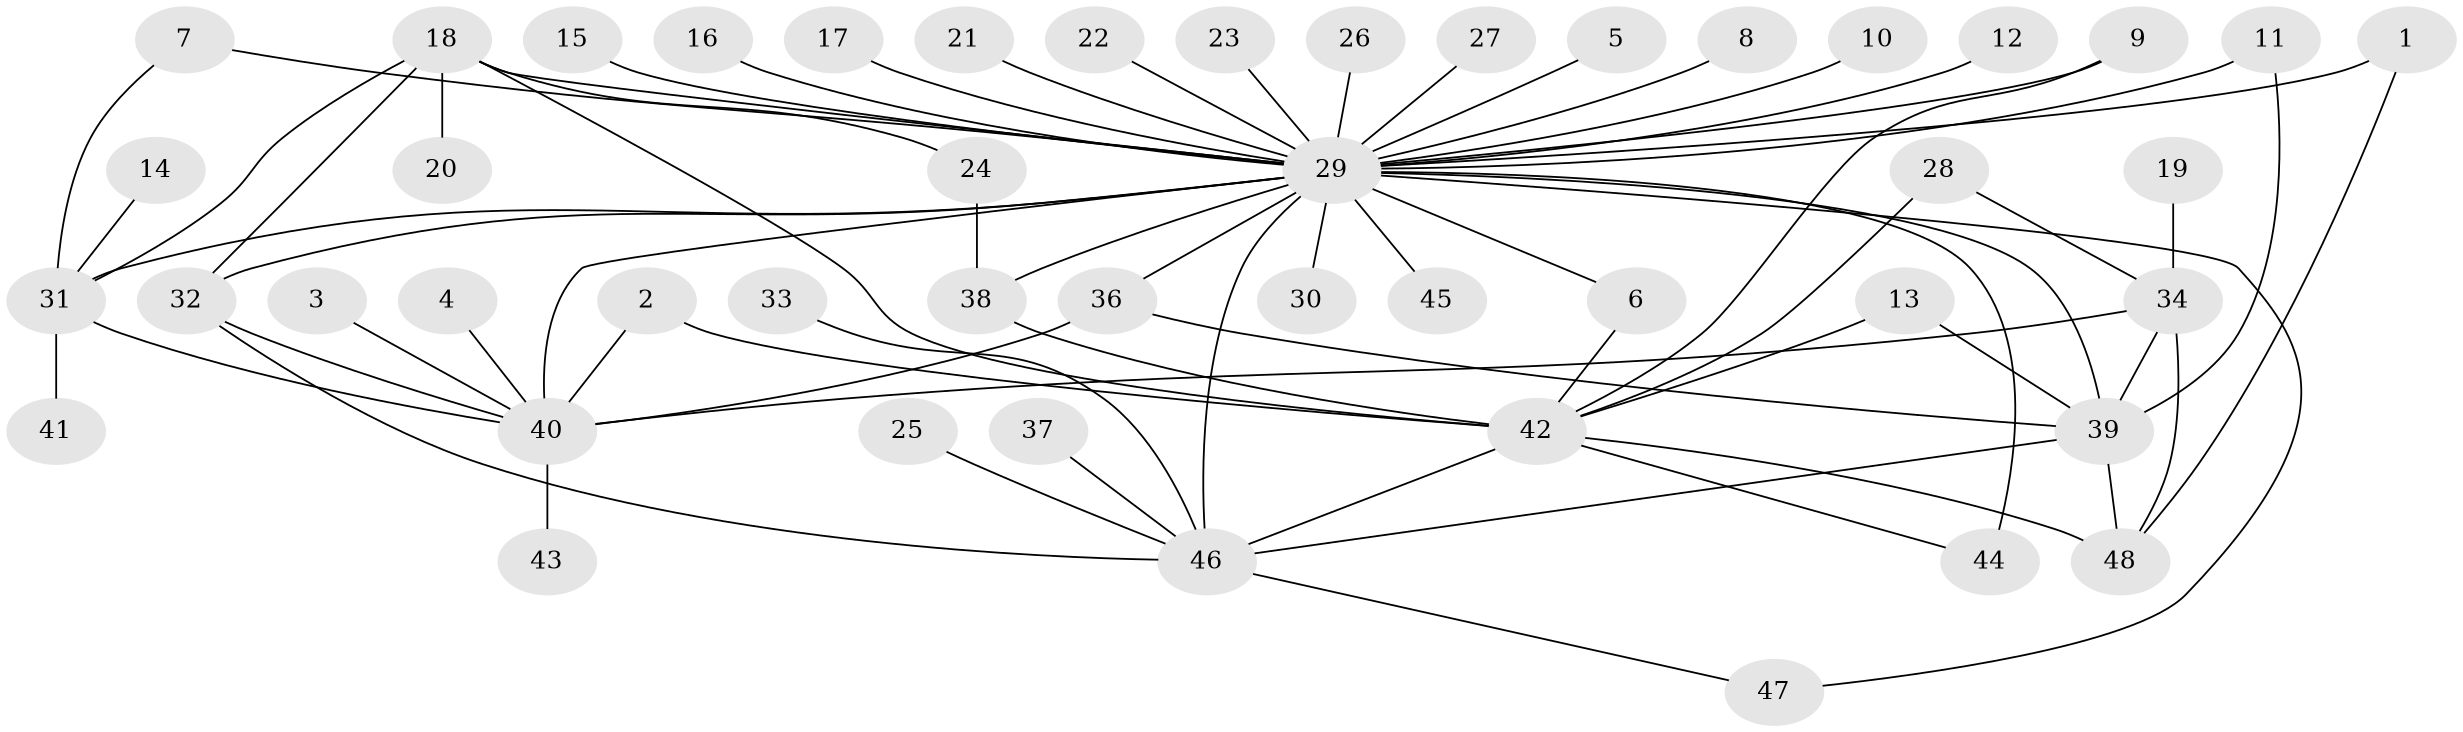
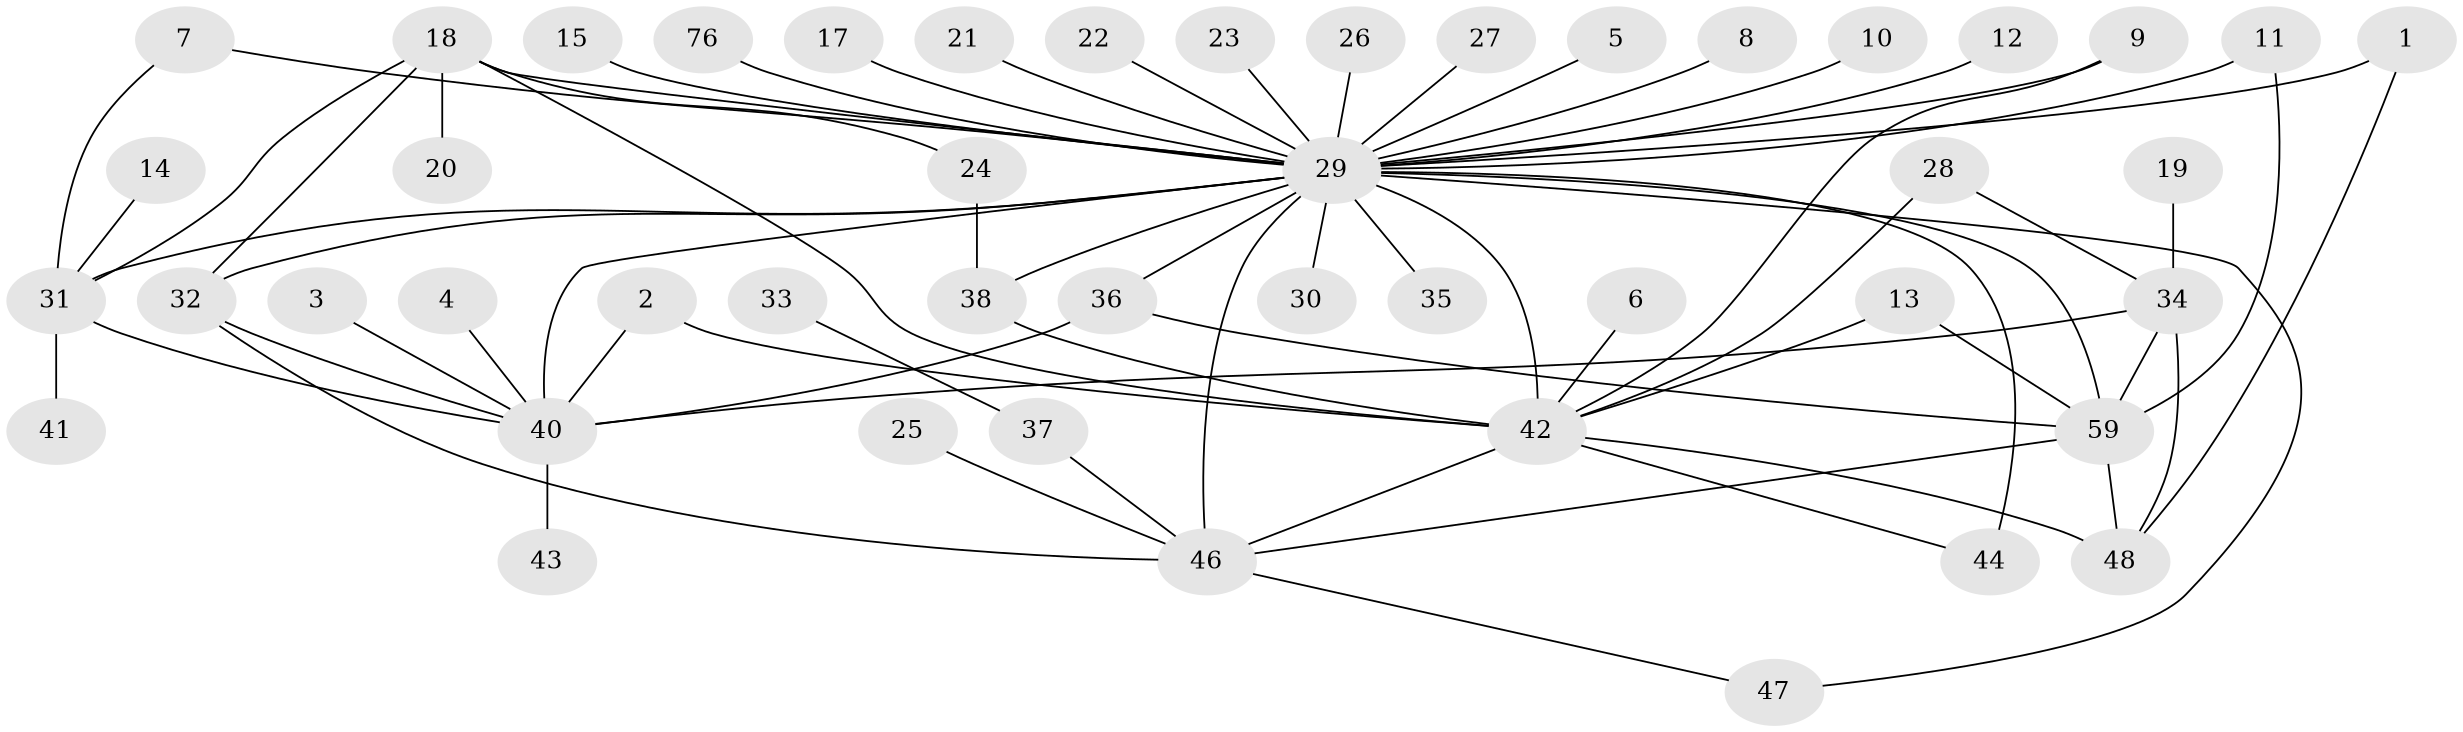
node "16": label "16" -> "76"
edge "29" -- "6": now "29" -- "42"
node "45": label "45" -> "35"
edge "33" -- "46": now "33" -- "37"
node "39": label "39" -> "59"
